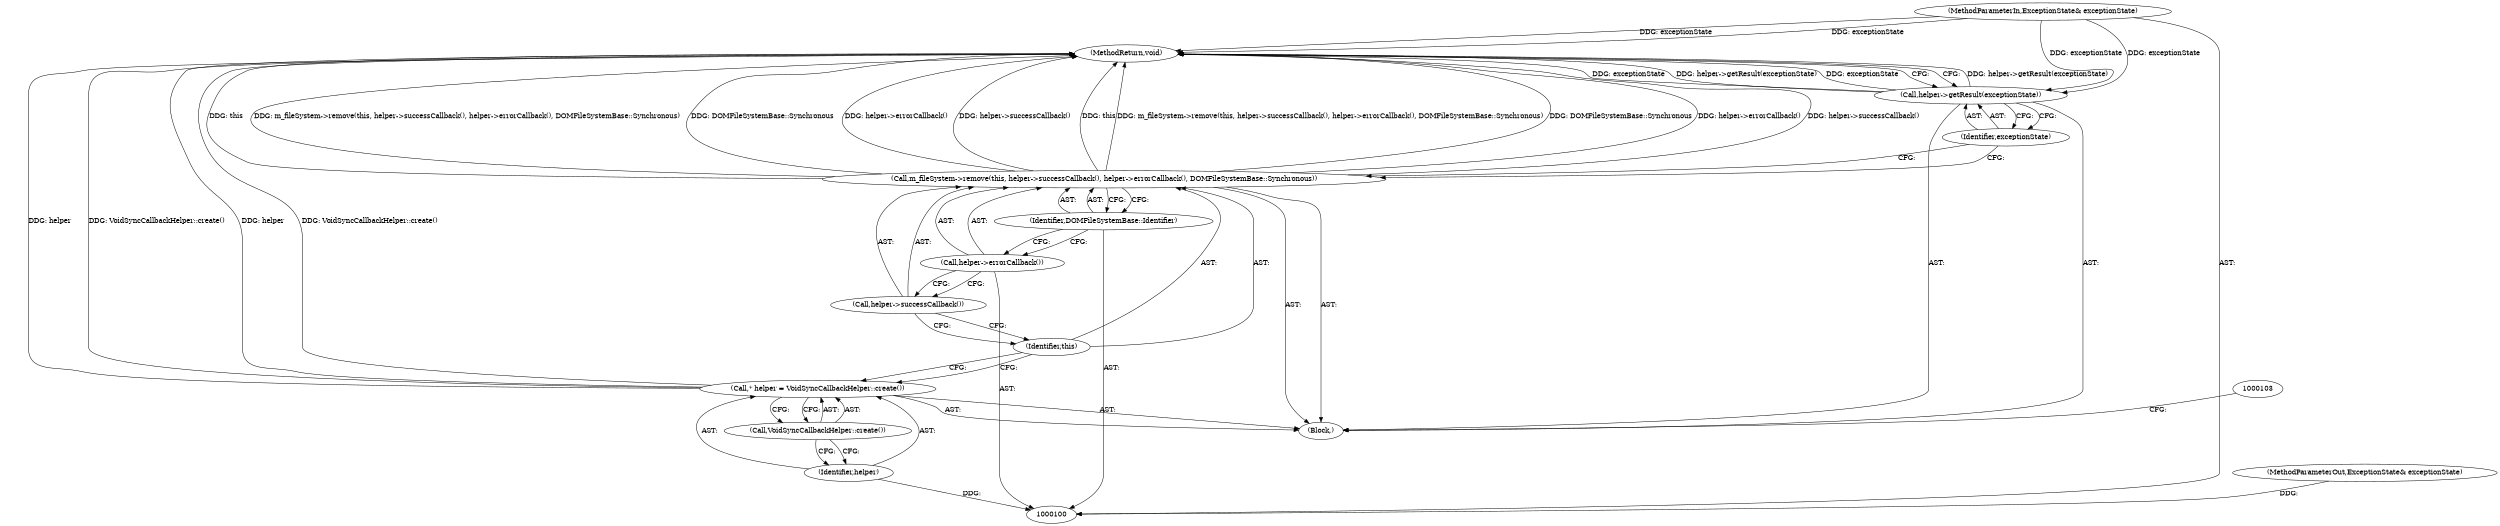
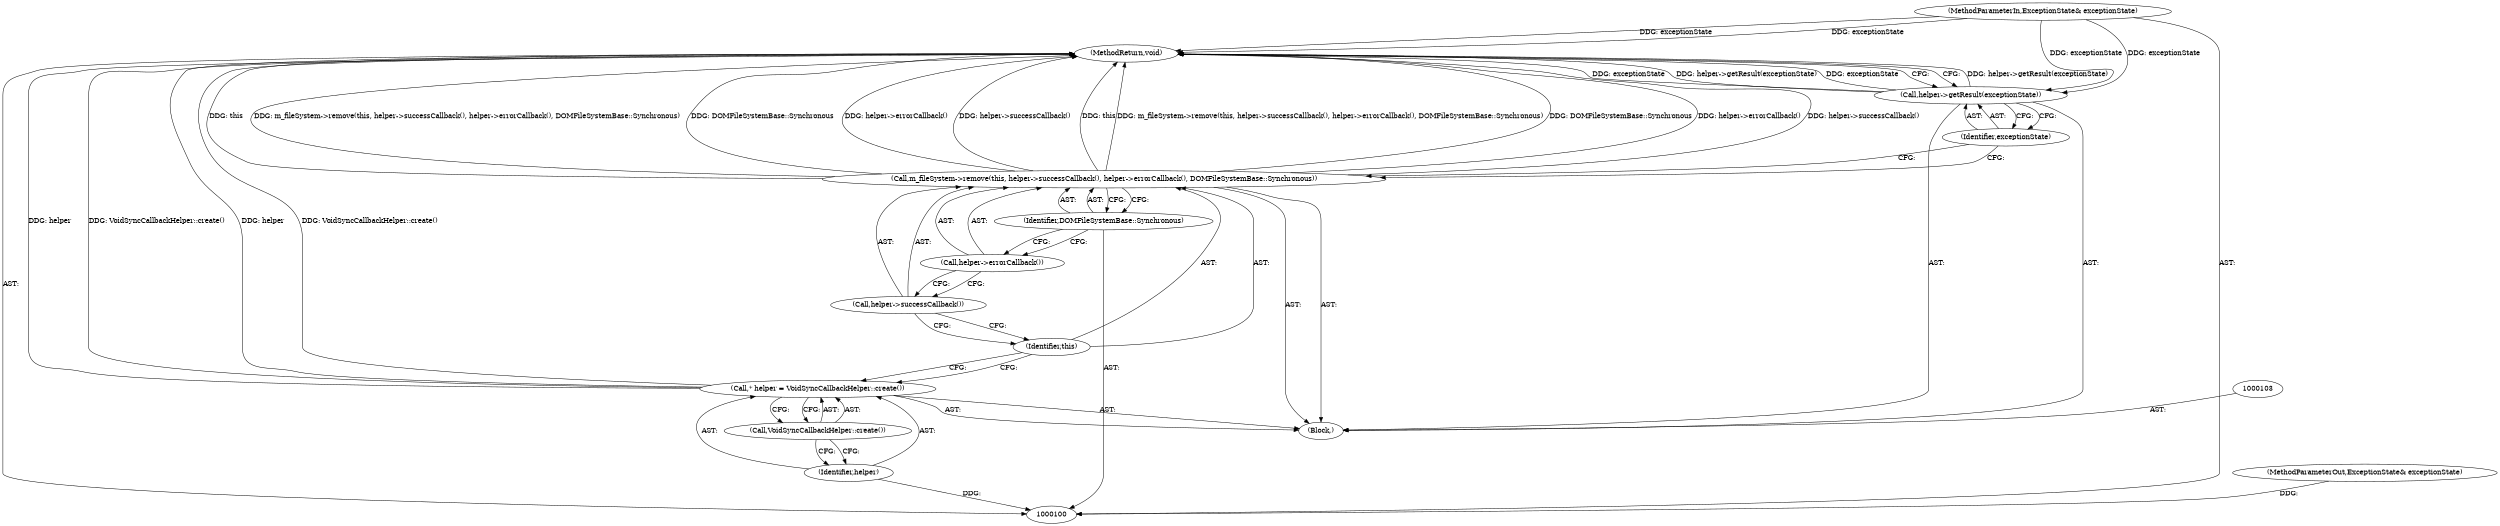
node "(Identifier,DOMFileSystemBase::Identifier)": label "(Identifier,DOMFileSystemBase::Identifier)" -> "(Identifier,DOMFileSystemBase::Synchronous)"
edge "(Call,helper->errorCallback())" -> "1000100": now "(MethodReturn,void)" -> "1000100"
edge "1000103" -> "(Block,)": label "CFG: " -> "AST: "
